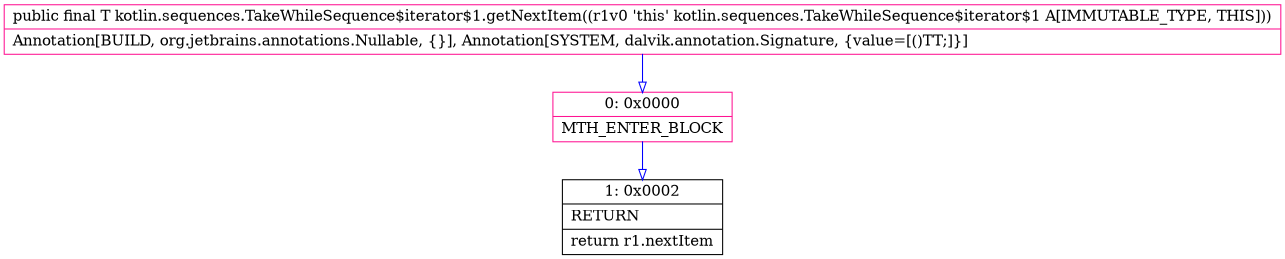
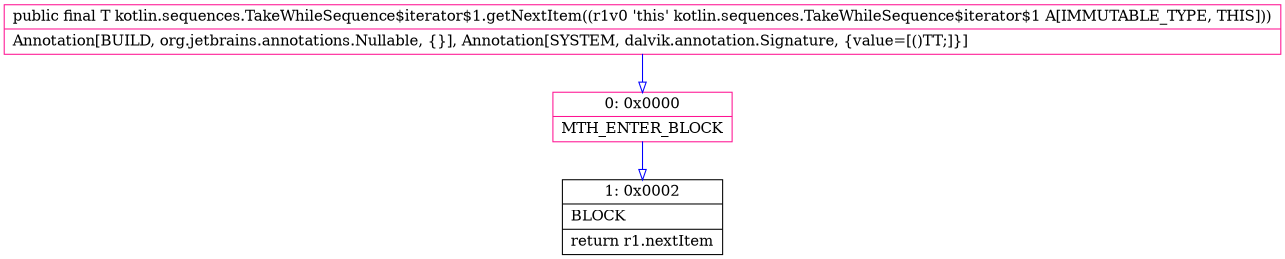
node "1: 0x0002": text "RETURN" -> "BLOCK"
